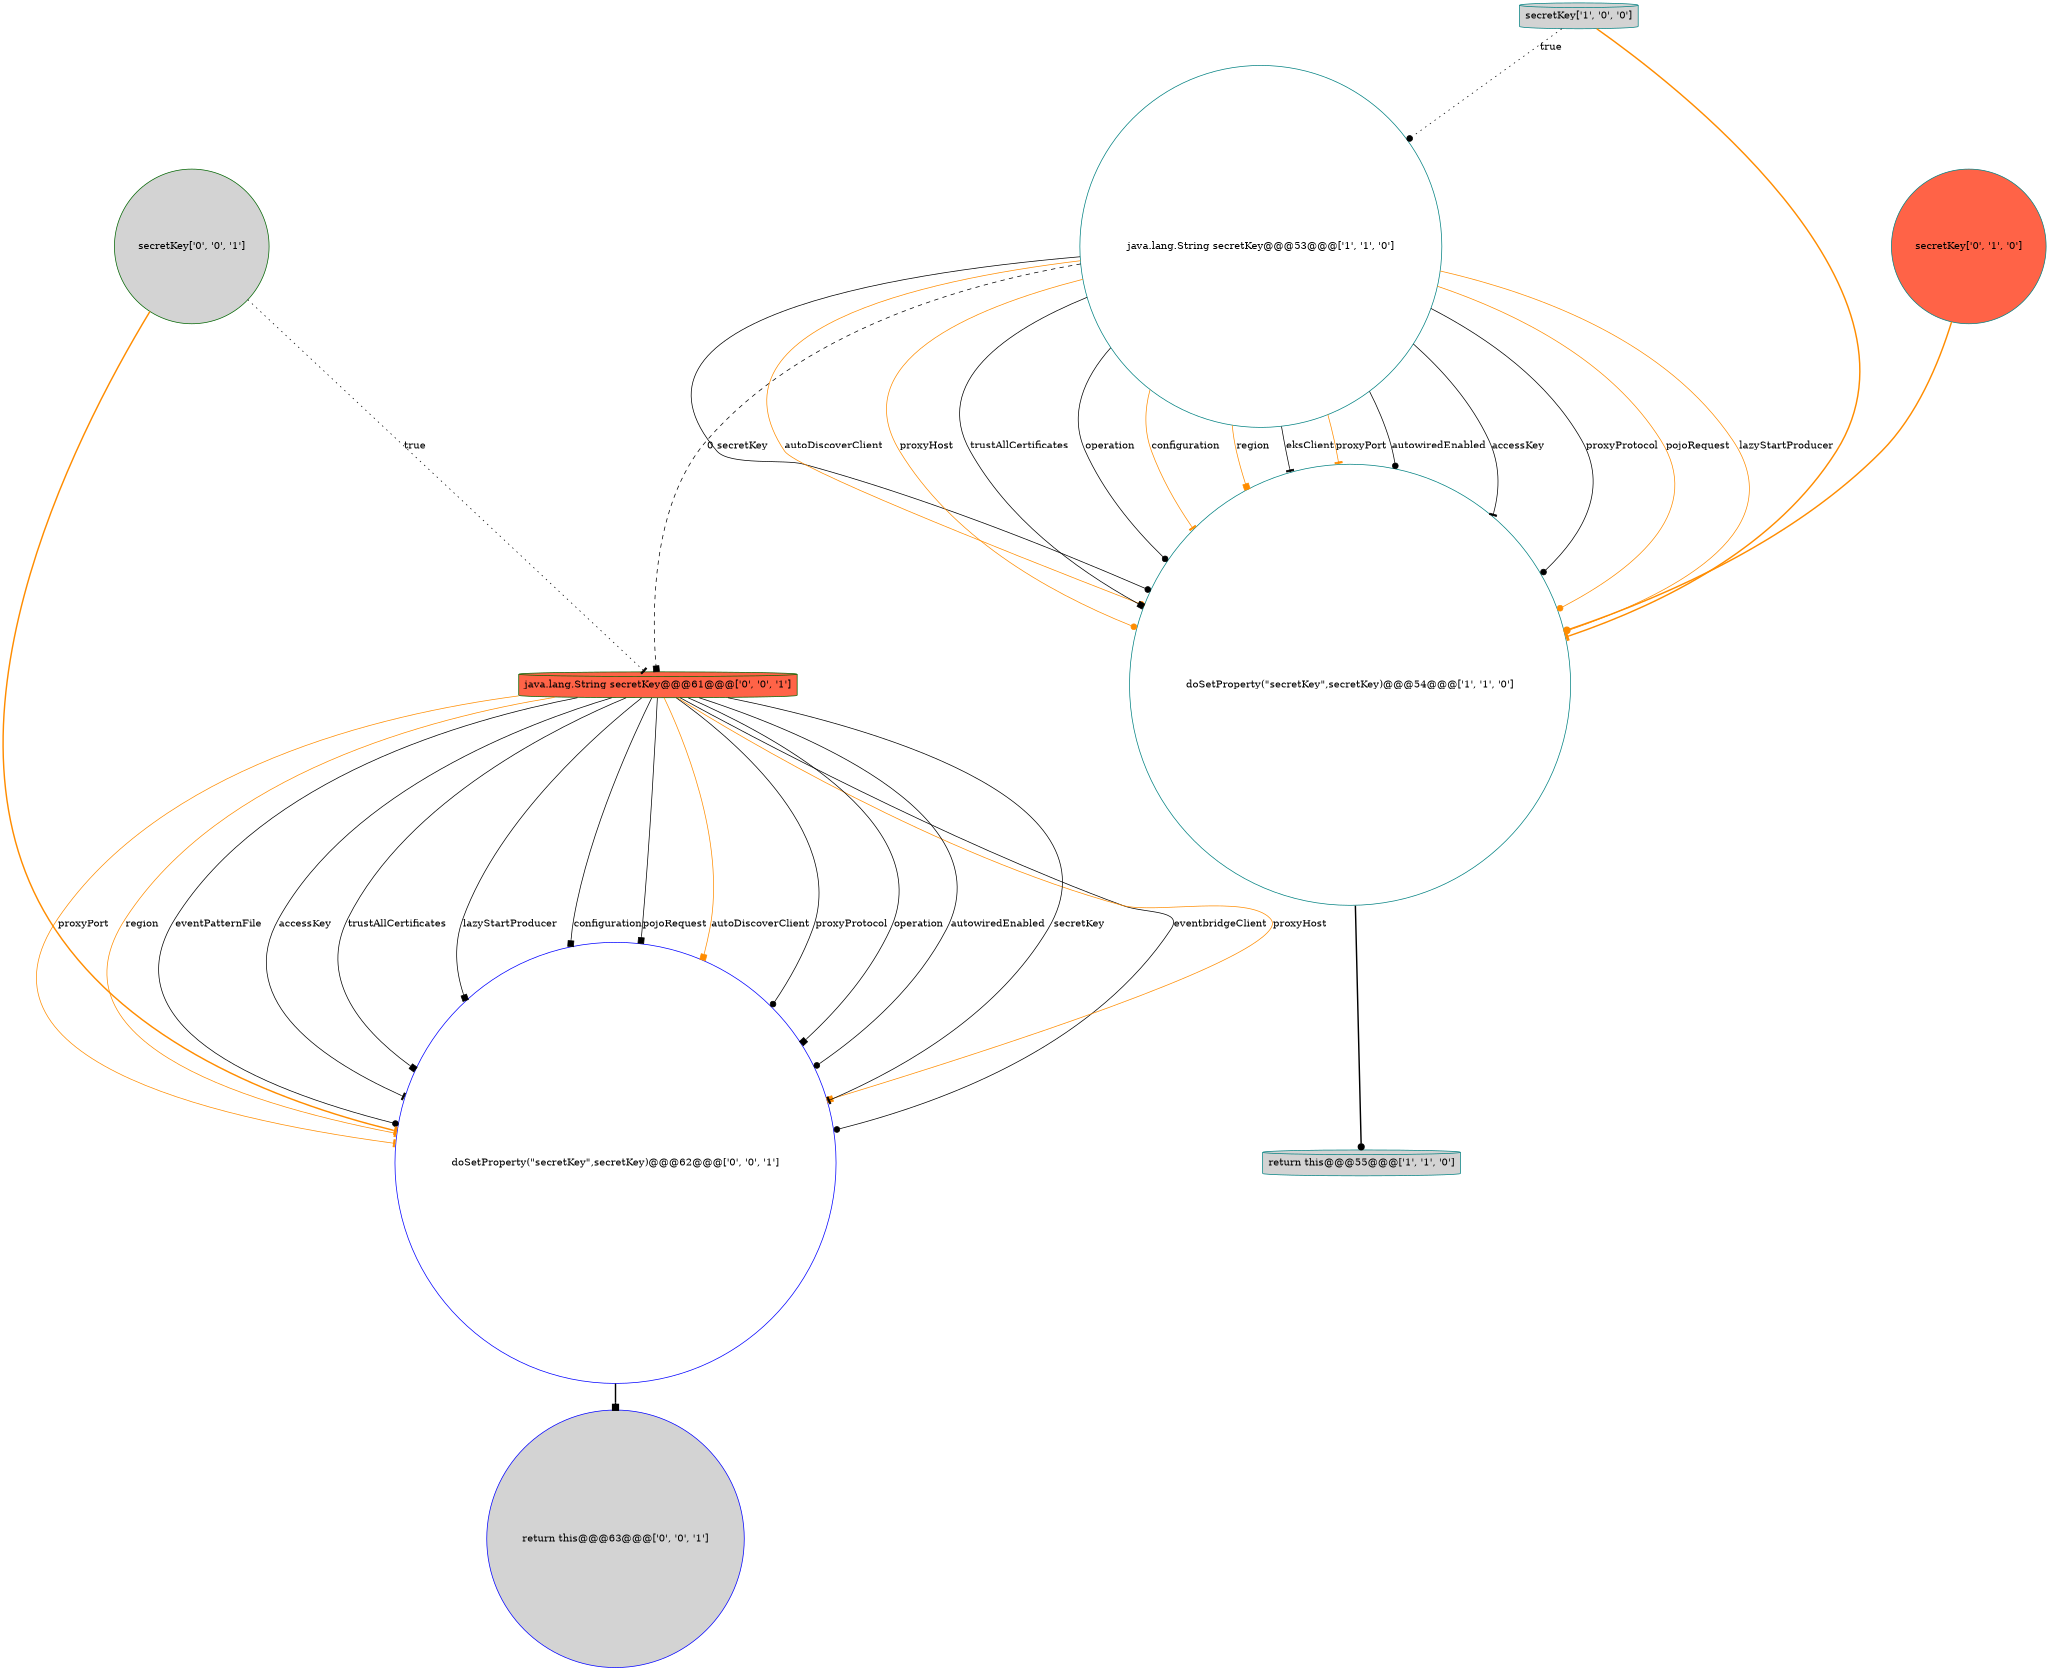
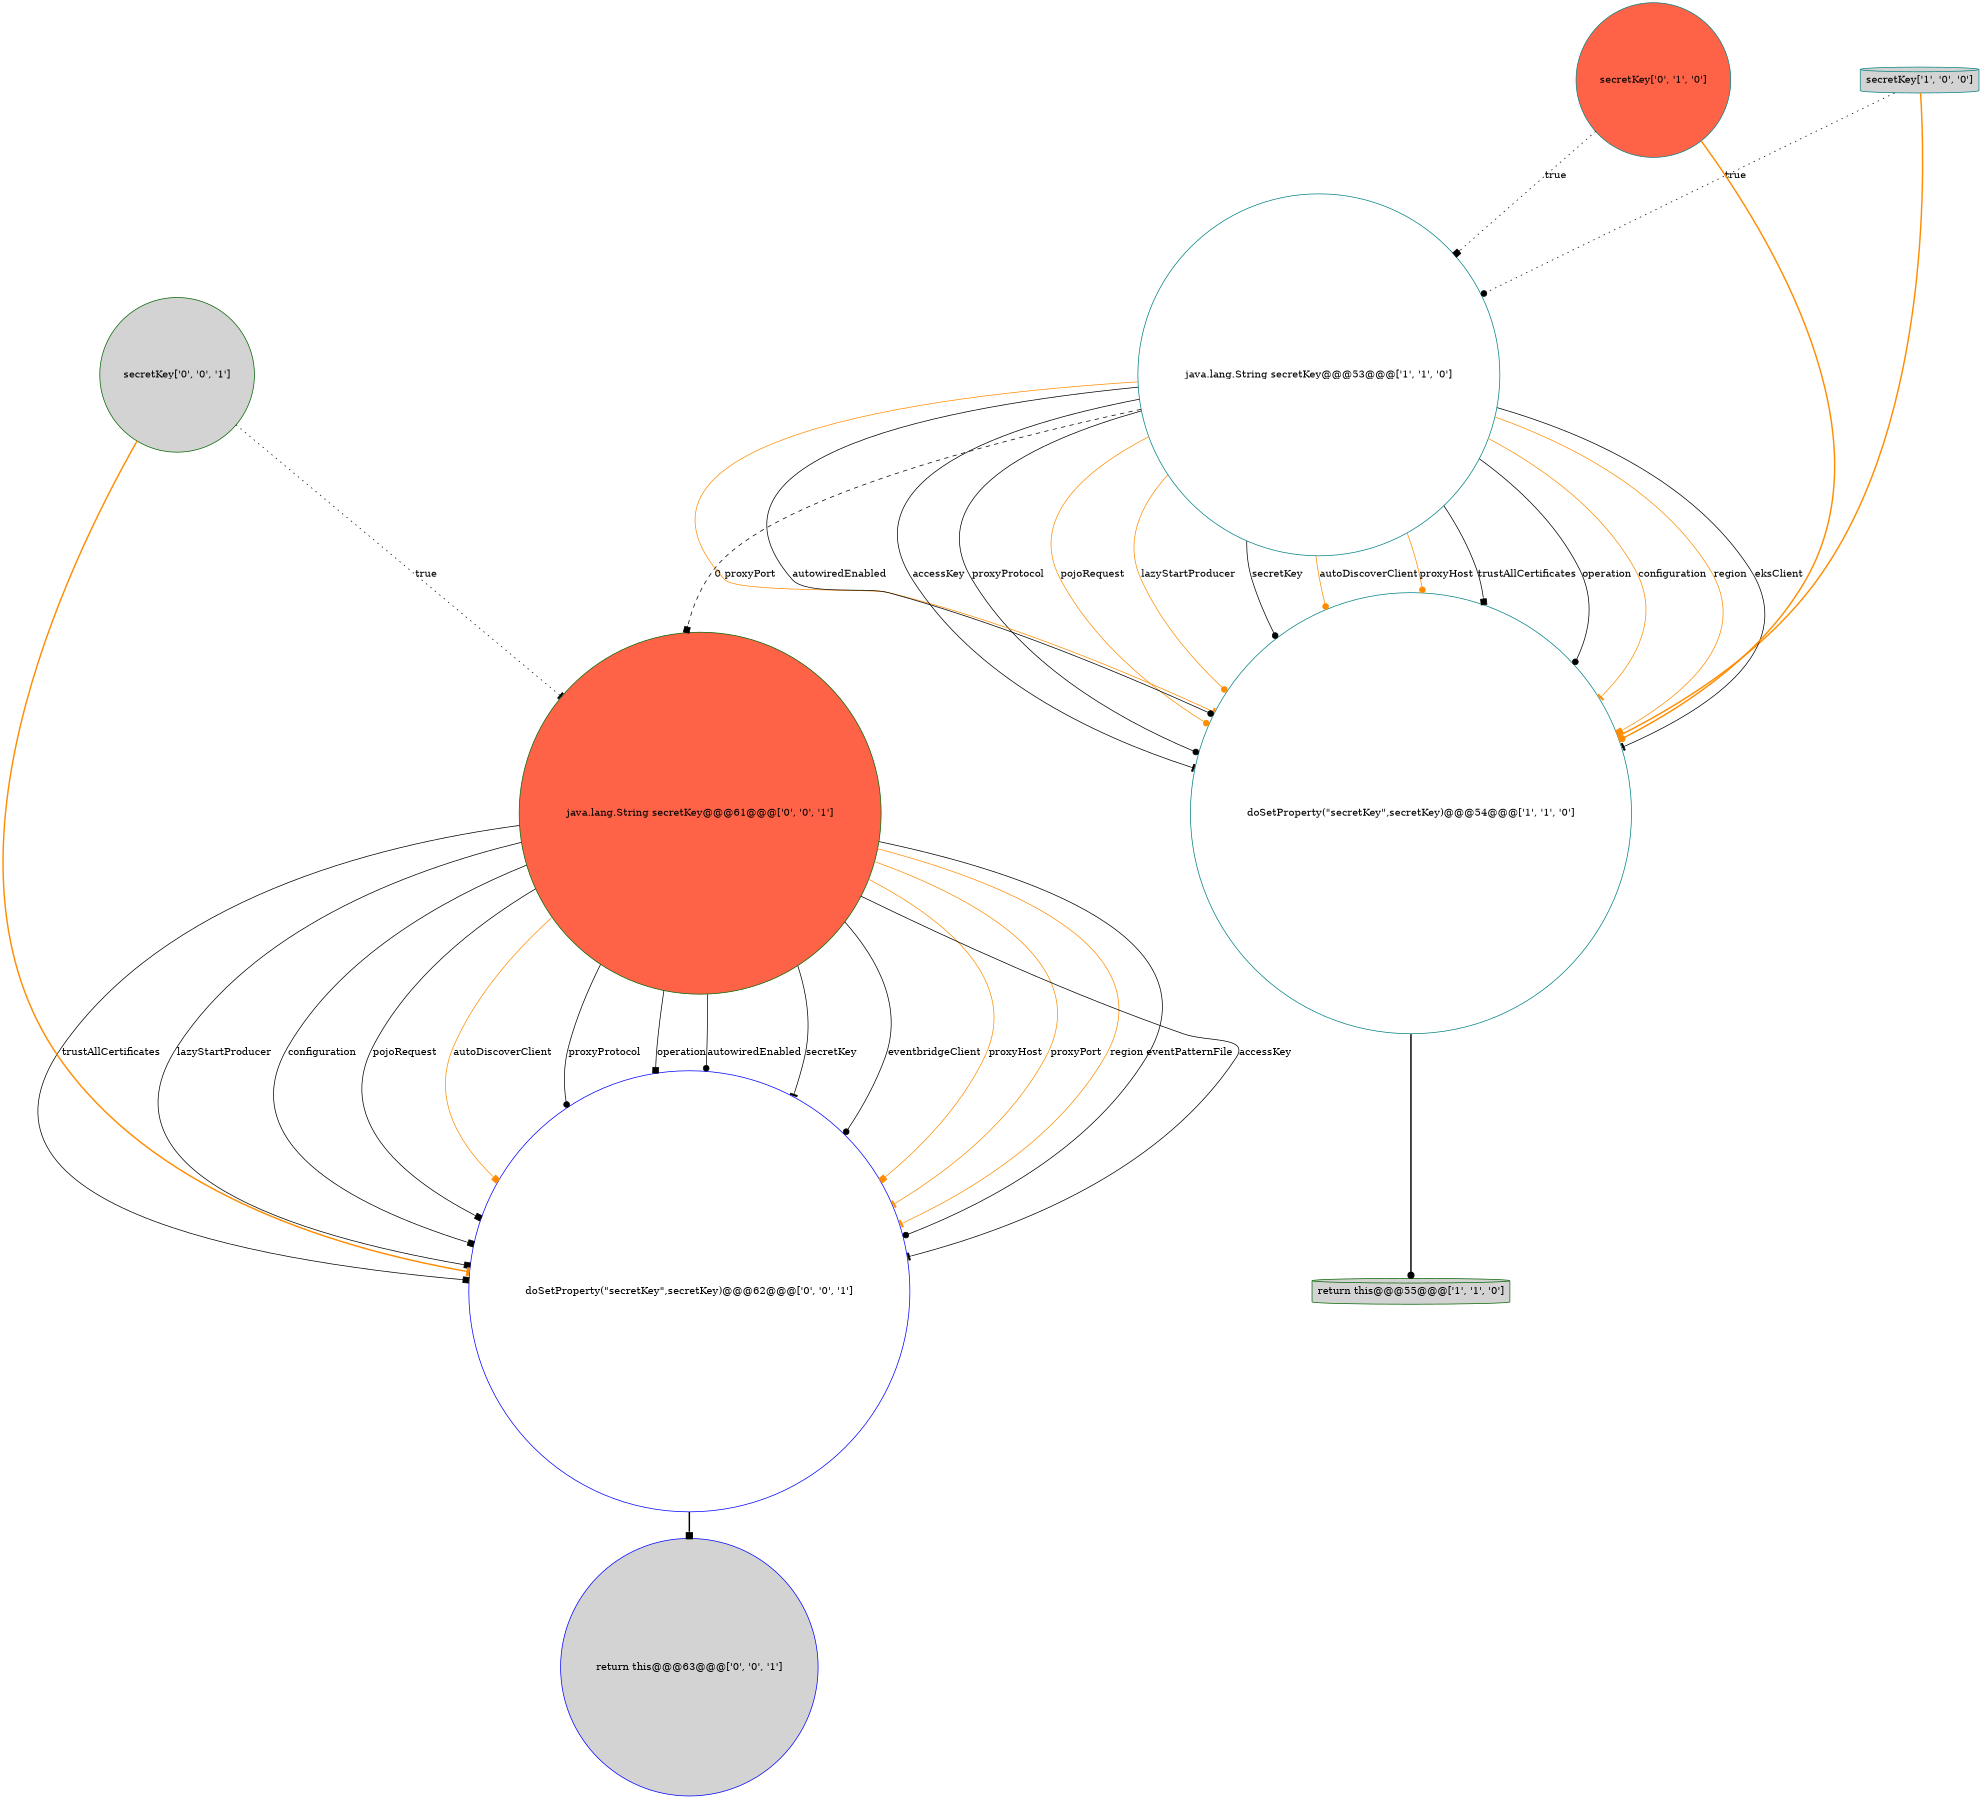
edge "secretKey['0', '1', '0']" -> "java.lang.String secretKey@@@53@@@['1', '1', '0']": added, label "true"
node "java.lang.String secretKey@@@61@@@['0', '0', '1']": shape cylinder -> circle
node "return this@@@55@@@['1', '1', '0']": color teal -> darkgreen
